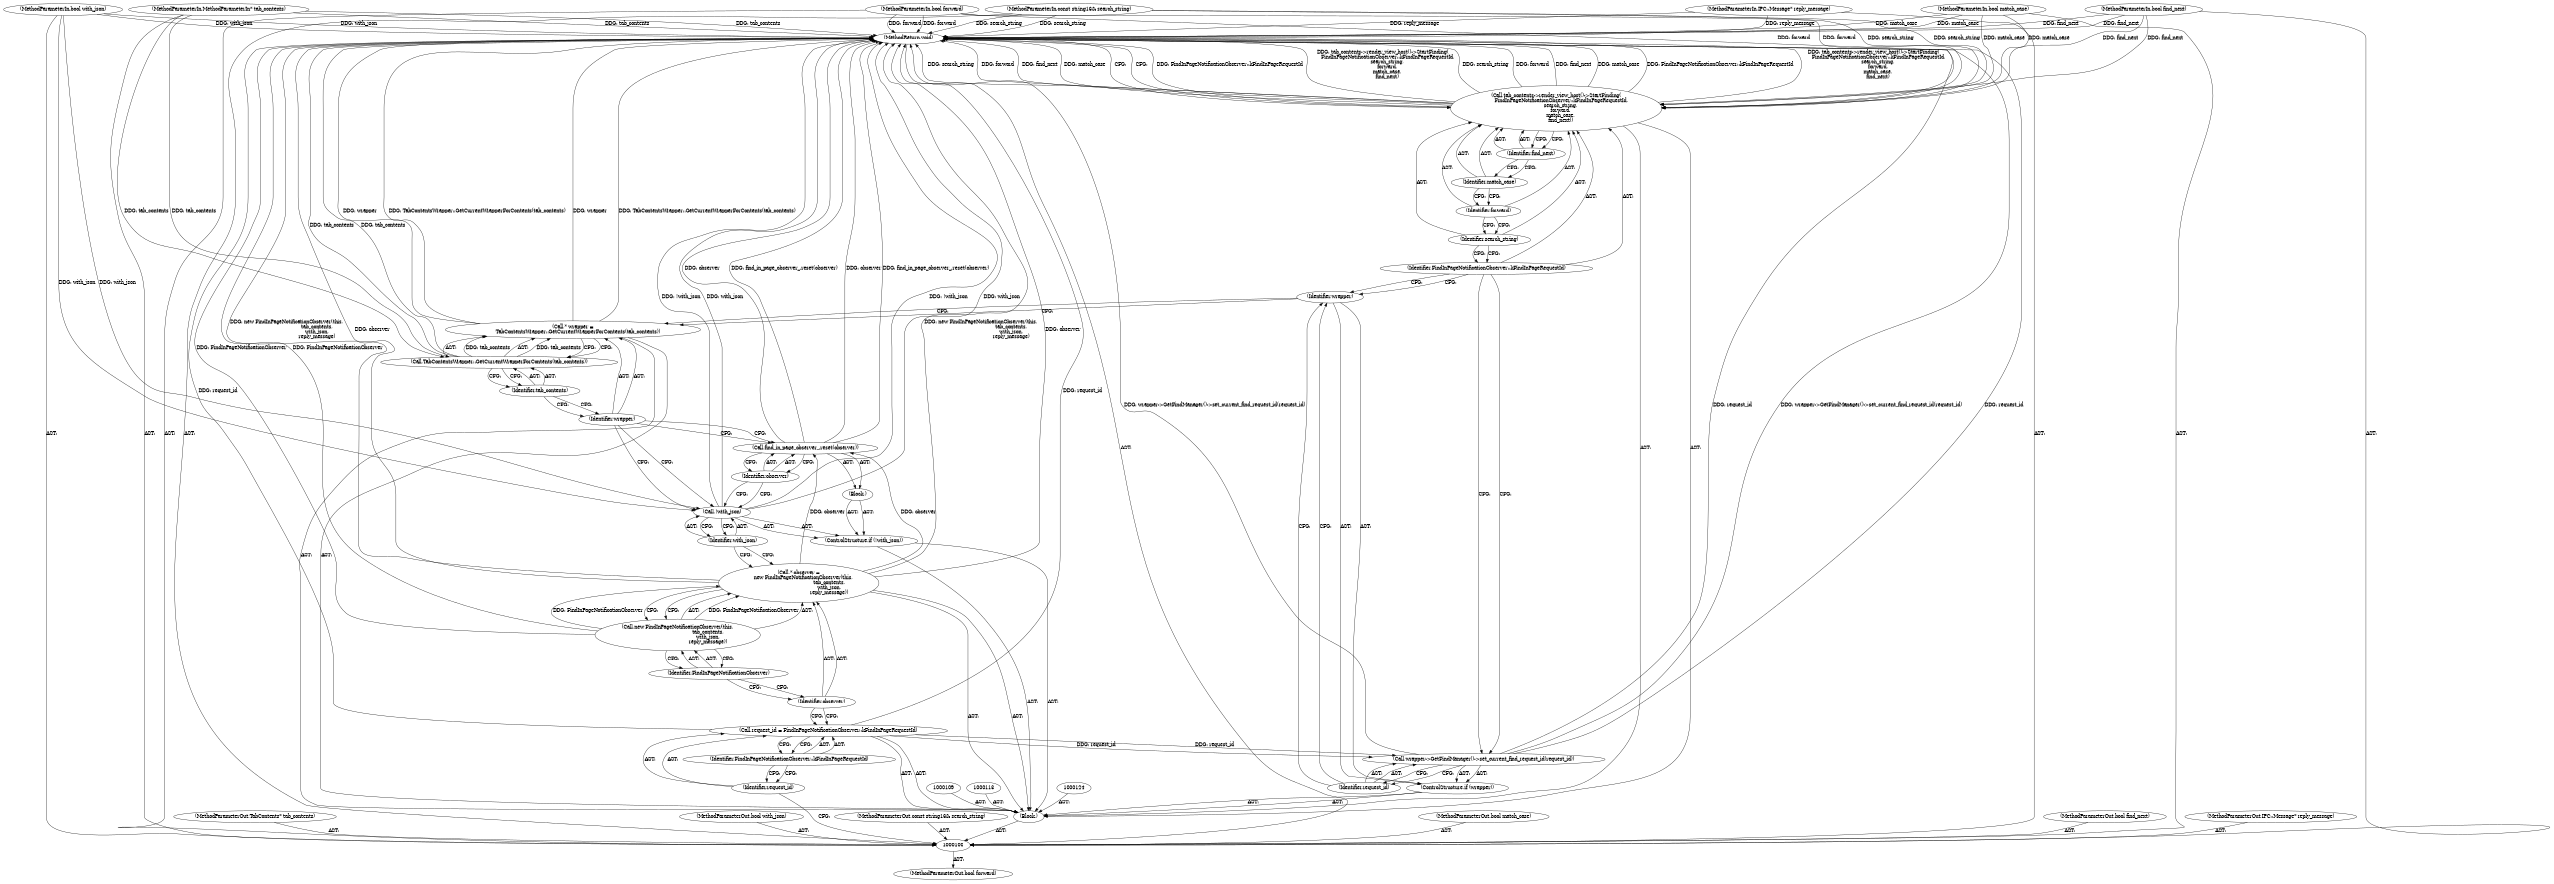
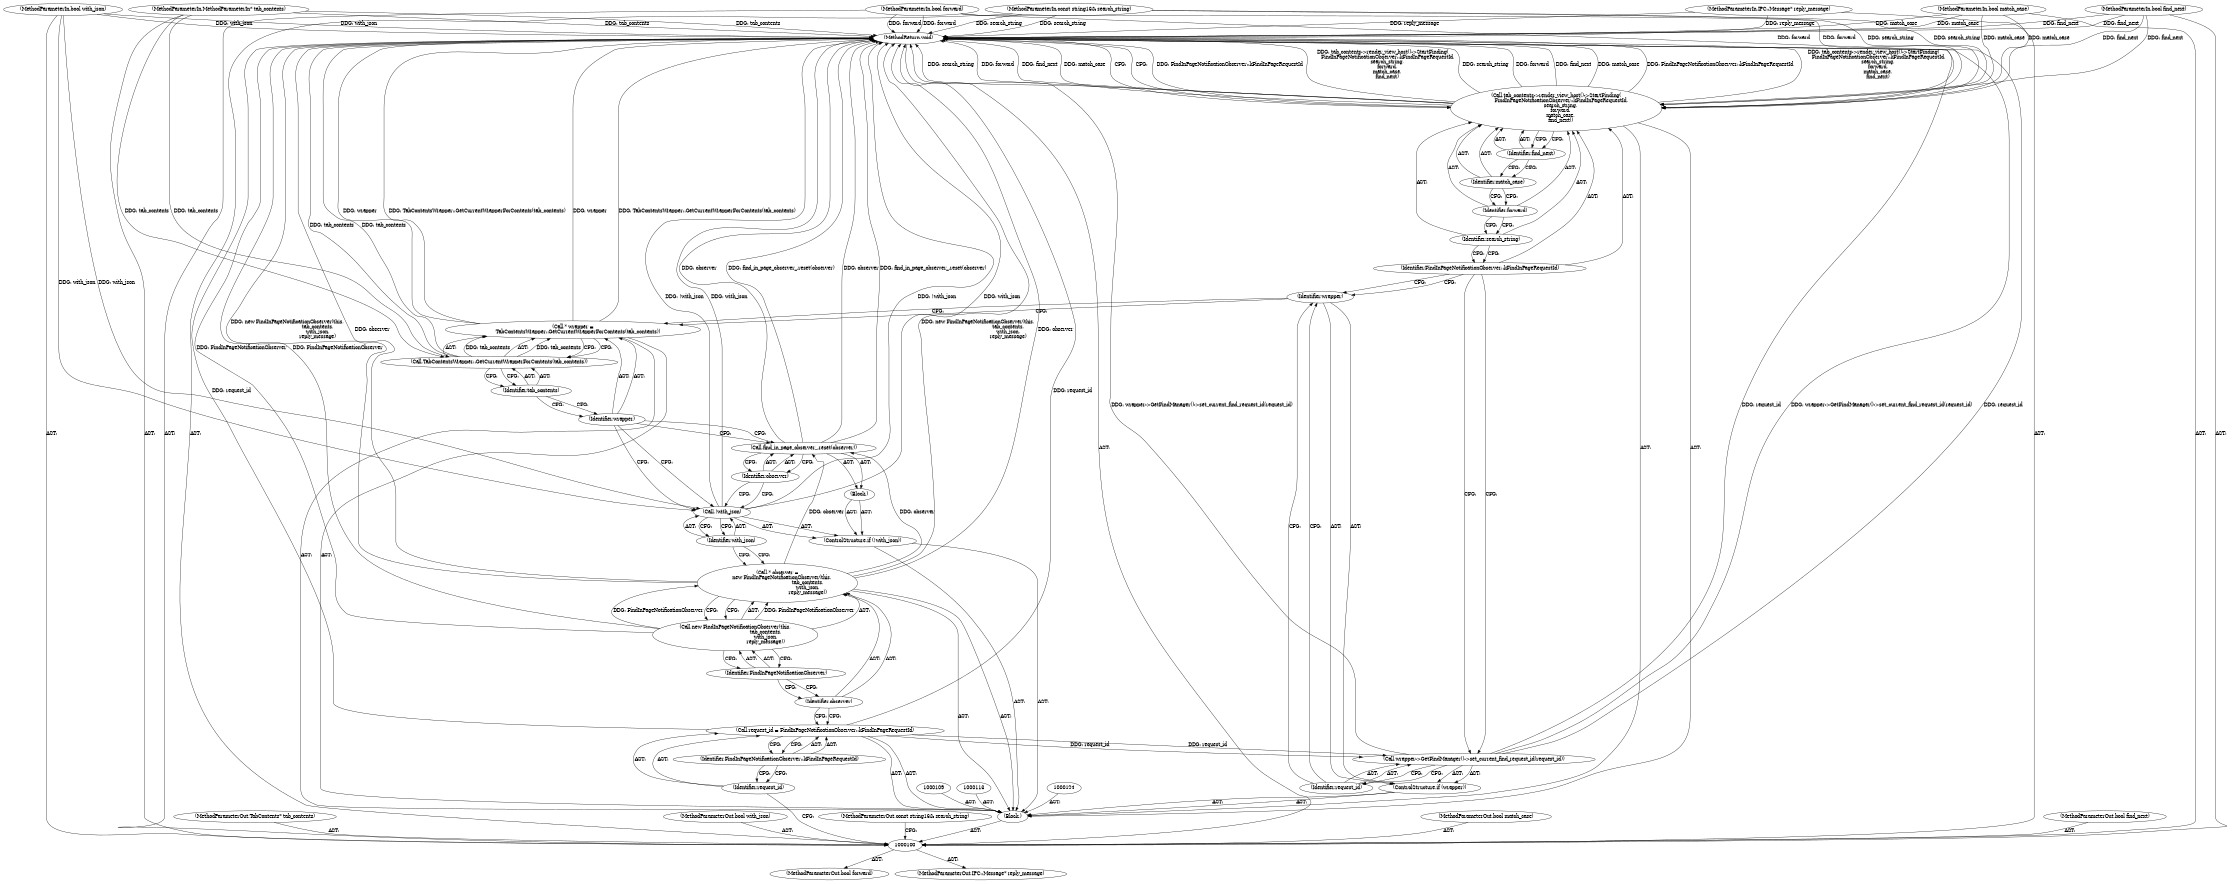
edge "(MethodParameterOut,const string16& search_string)" -> "1000100": label "AST: " -> "CFG: "
edge "(MethodParameterOut,IPC::Message* reply_message)" -> "1000100": reversed
